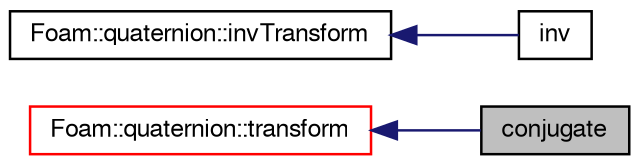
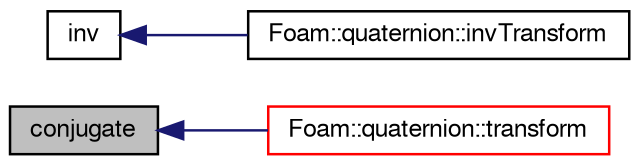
edge "inv" -> "Foam::quaternion::invTransform": reversed
edge "conjugate" -> "Foam::quaternion::transform": reversed
